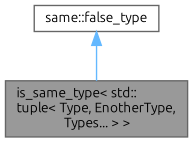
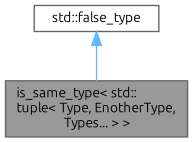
node "same::false_type": label "same::false_type" -> "std::false_type"
